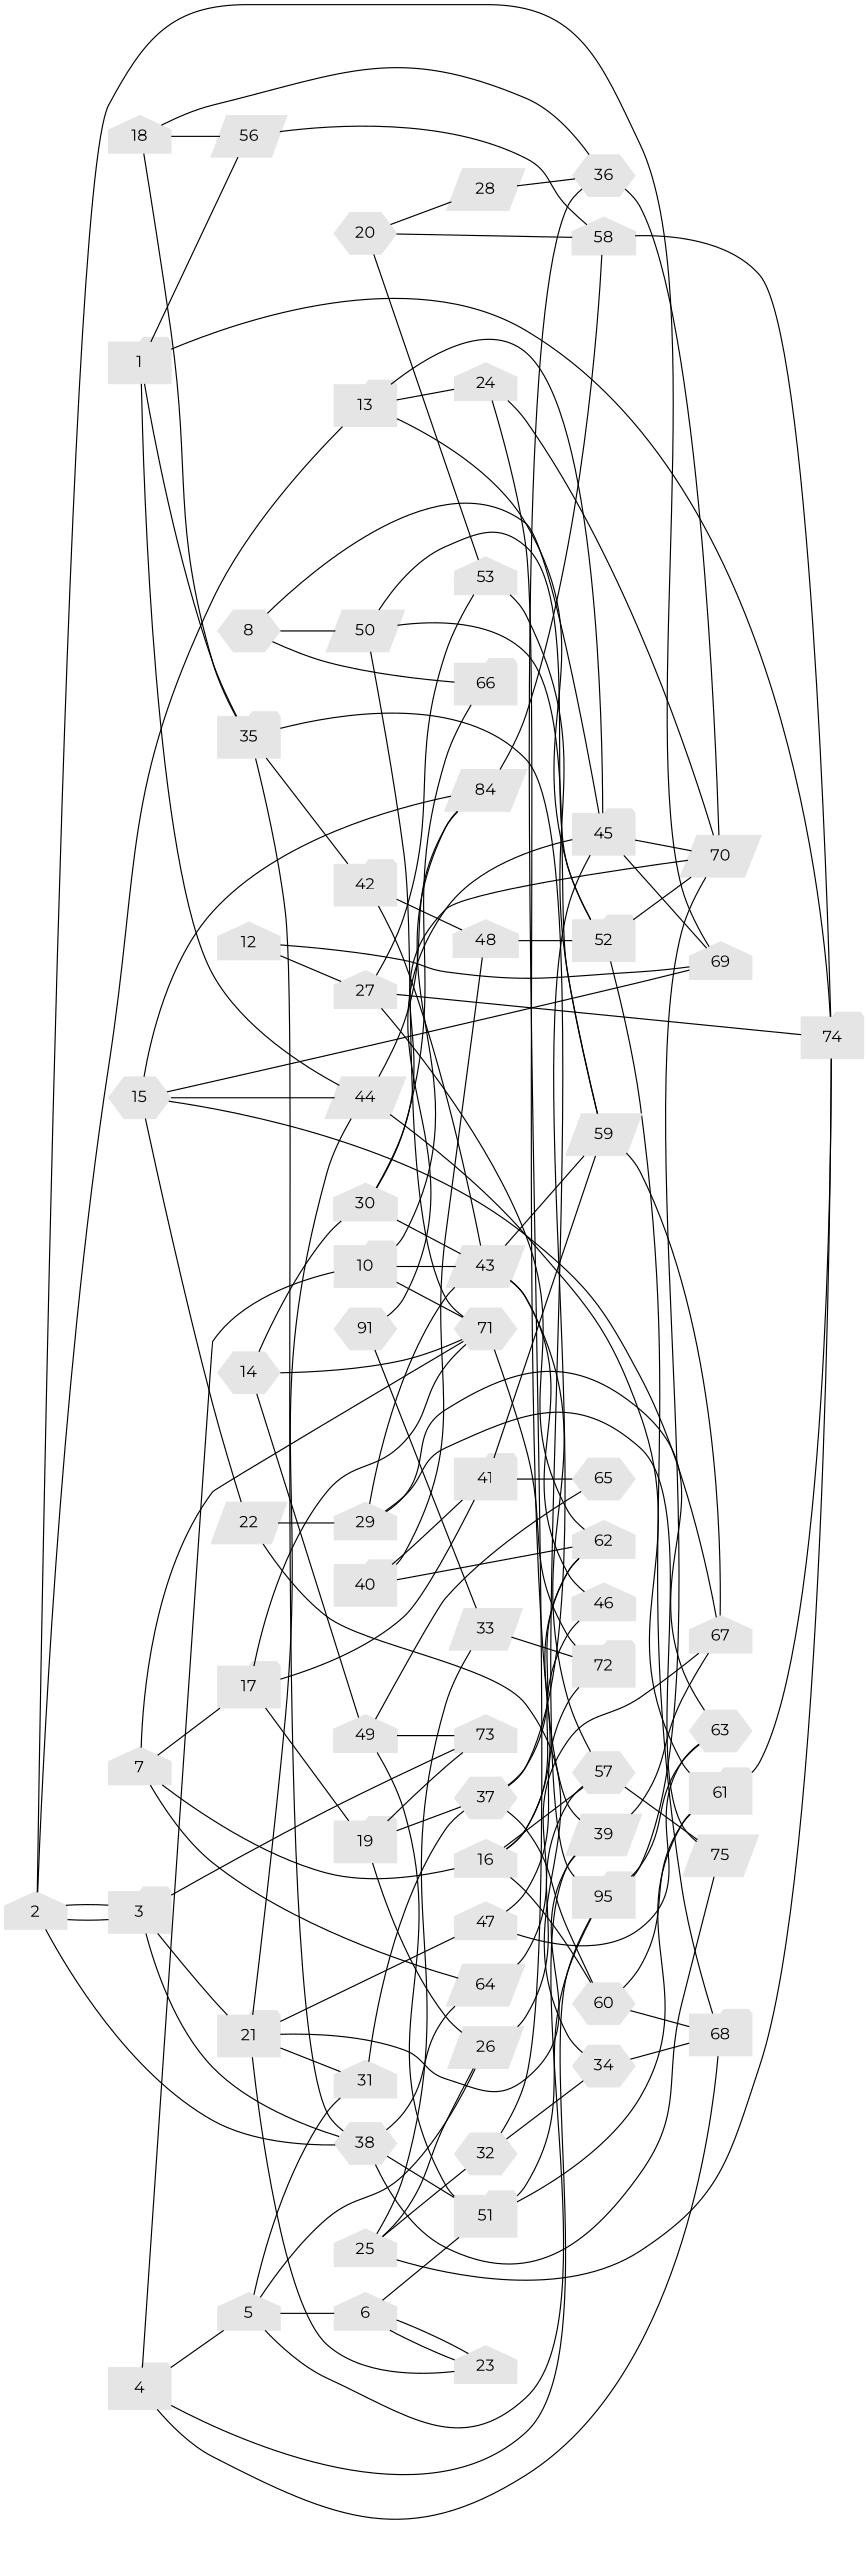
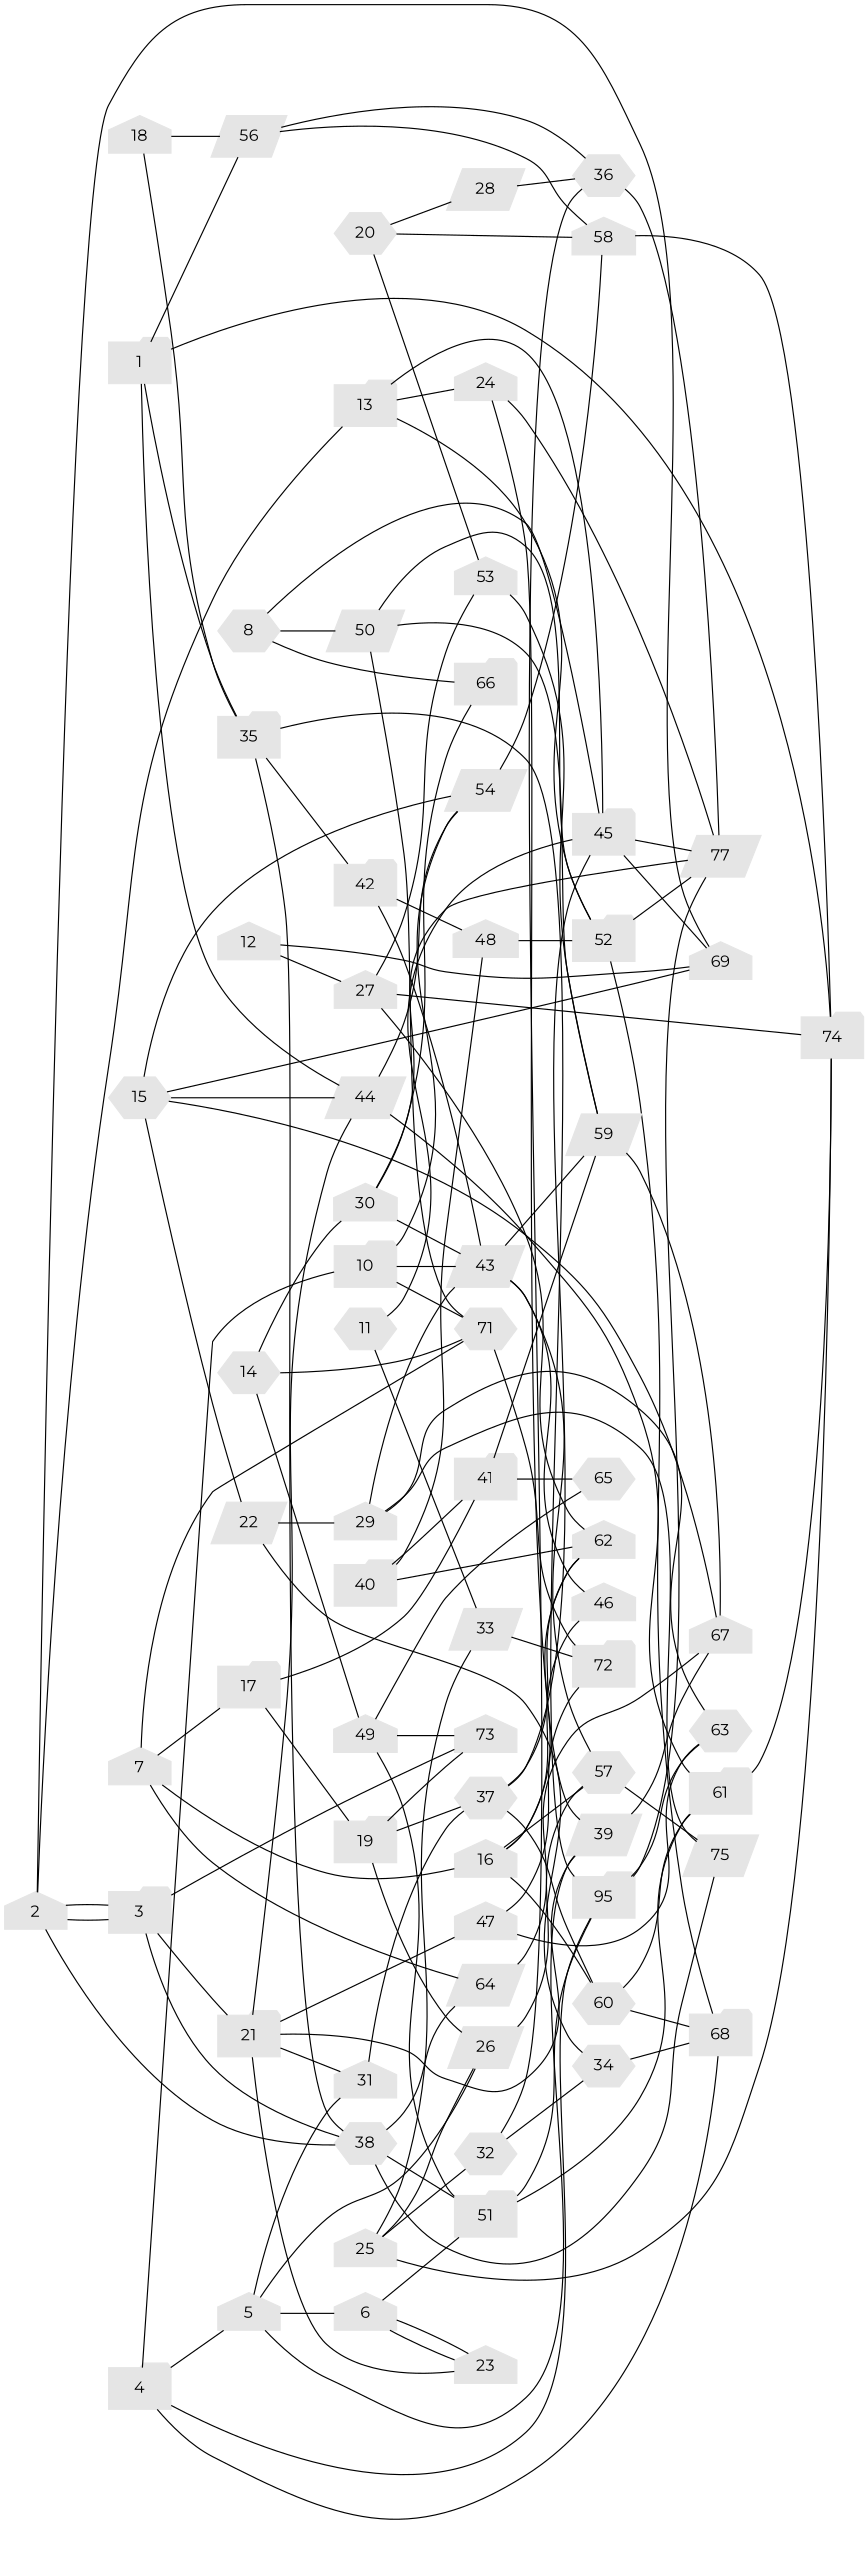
edge "18" -- "36": now "56" -- "36"
node "84": label "84" -> "54"
node "70": label "70" -> "77"
node "91": label "91" -> "11"
edge "71" -- "17": removed
